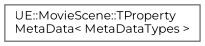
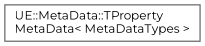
node "UE::MovieScene::TProperty MetaData< MetaDataTypes >": label "UE::MovieScene::TProperty MetaData< MetaDataTypes >" -> "UE::MetaData::TProperty MetaData< MetaDataTypes >"
